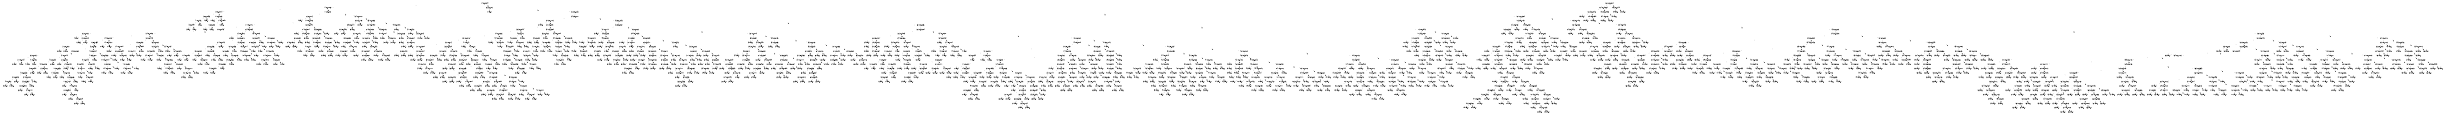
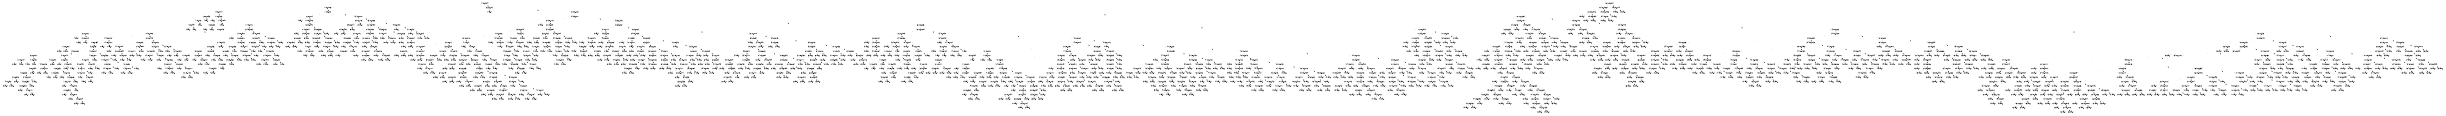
node "(275) Class=0": removed
